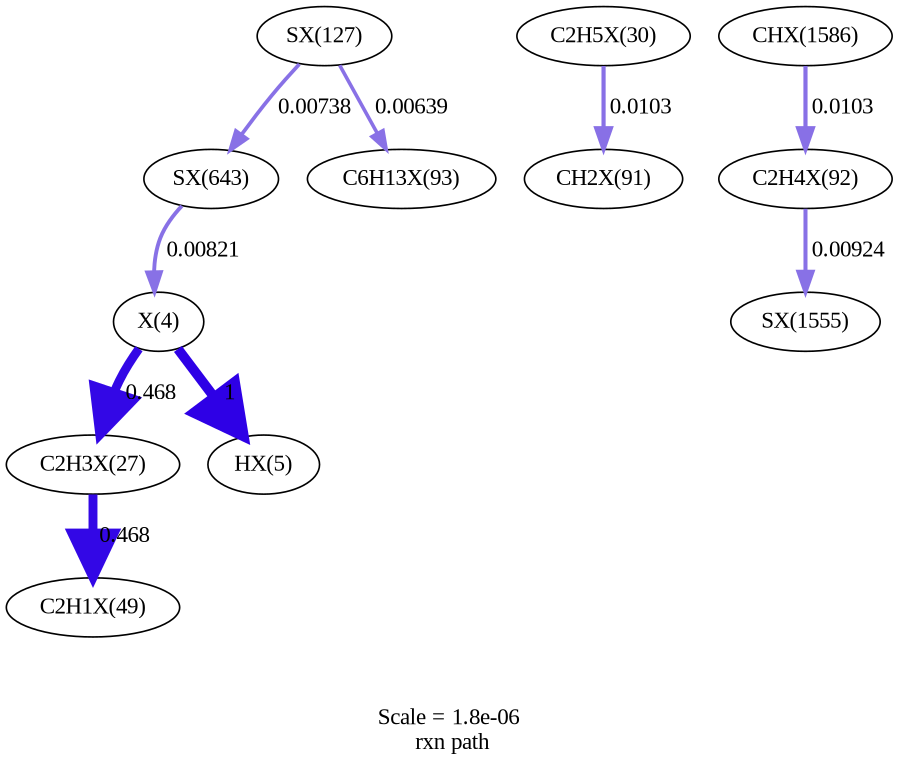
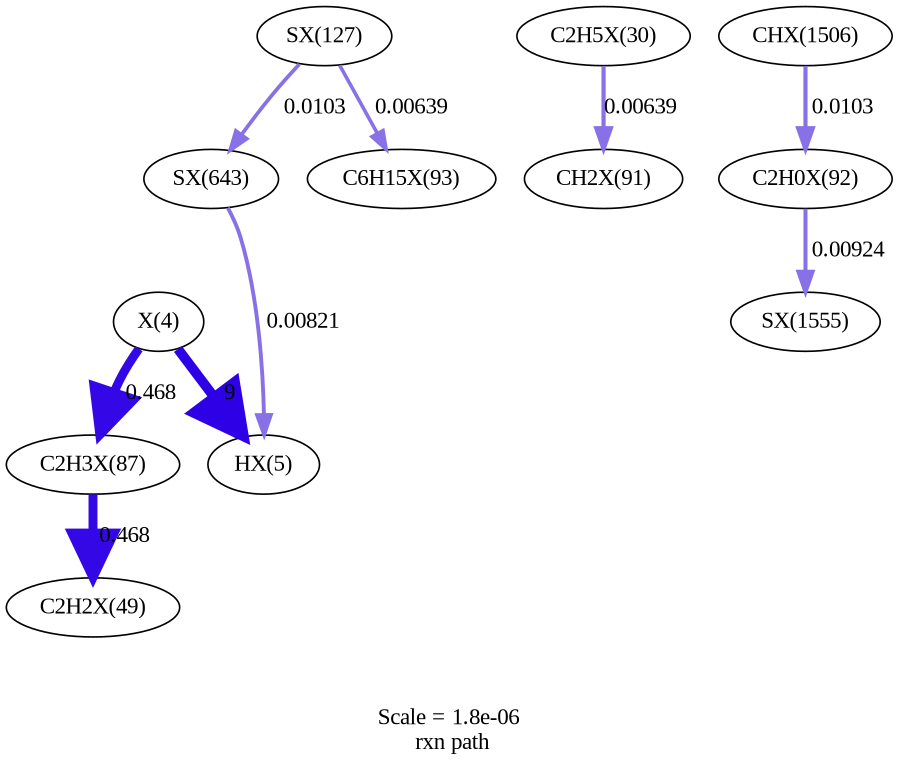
node "CHX(1586)": label "CHX(1586)" -> "CHX(1506)"
edge "SX(127)" -> "SX(643)": label " 0.00738" -> " 0.0103"
edge "C2H5X(30)" -> "CH2X(91)": label " 0.0103" -> " 0.00639"
node "C6H13X(93)": label "C6H13X(93)" -> "C6H15X(93)"
node "C2H4X(92)": label "C2H4X(92)" -> "C2H0X(92)"
edge "SX(643)" -> "X(4)": now "SX(643)" -> "HX(5)"
edge "X(4)" -> "HX(5)": label " 1" -> " 9"
node "C2H3X(27)": label "C2H3X(27)" -> "C2H3X(87)"
node "C2H1X(49)": label "C2H1X(49)" -> "C2H2X(49)"
